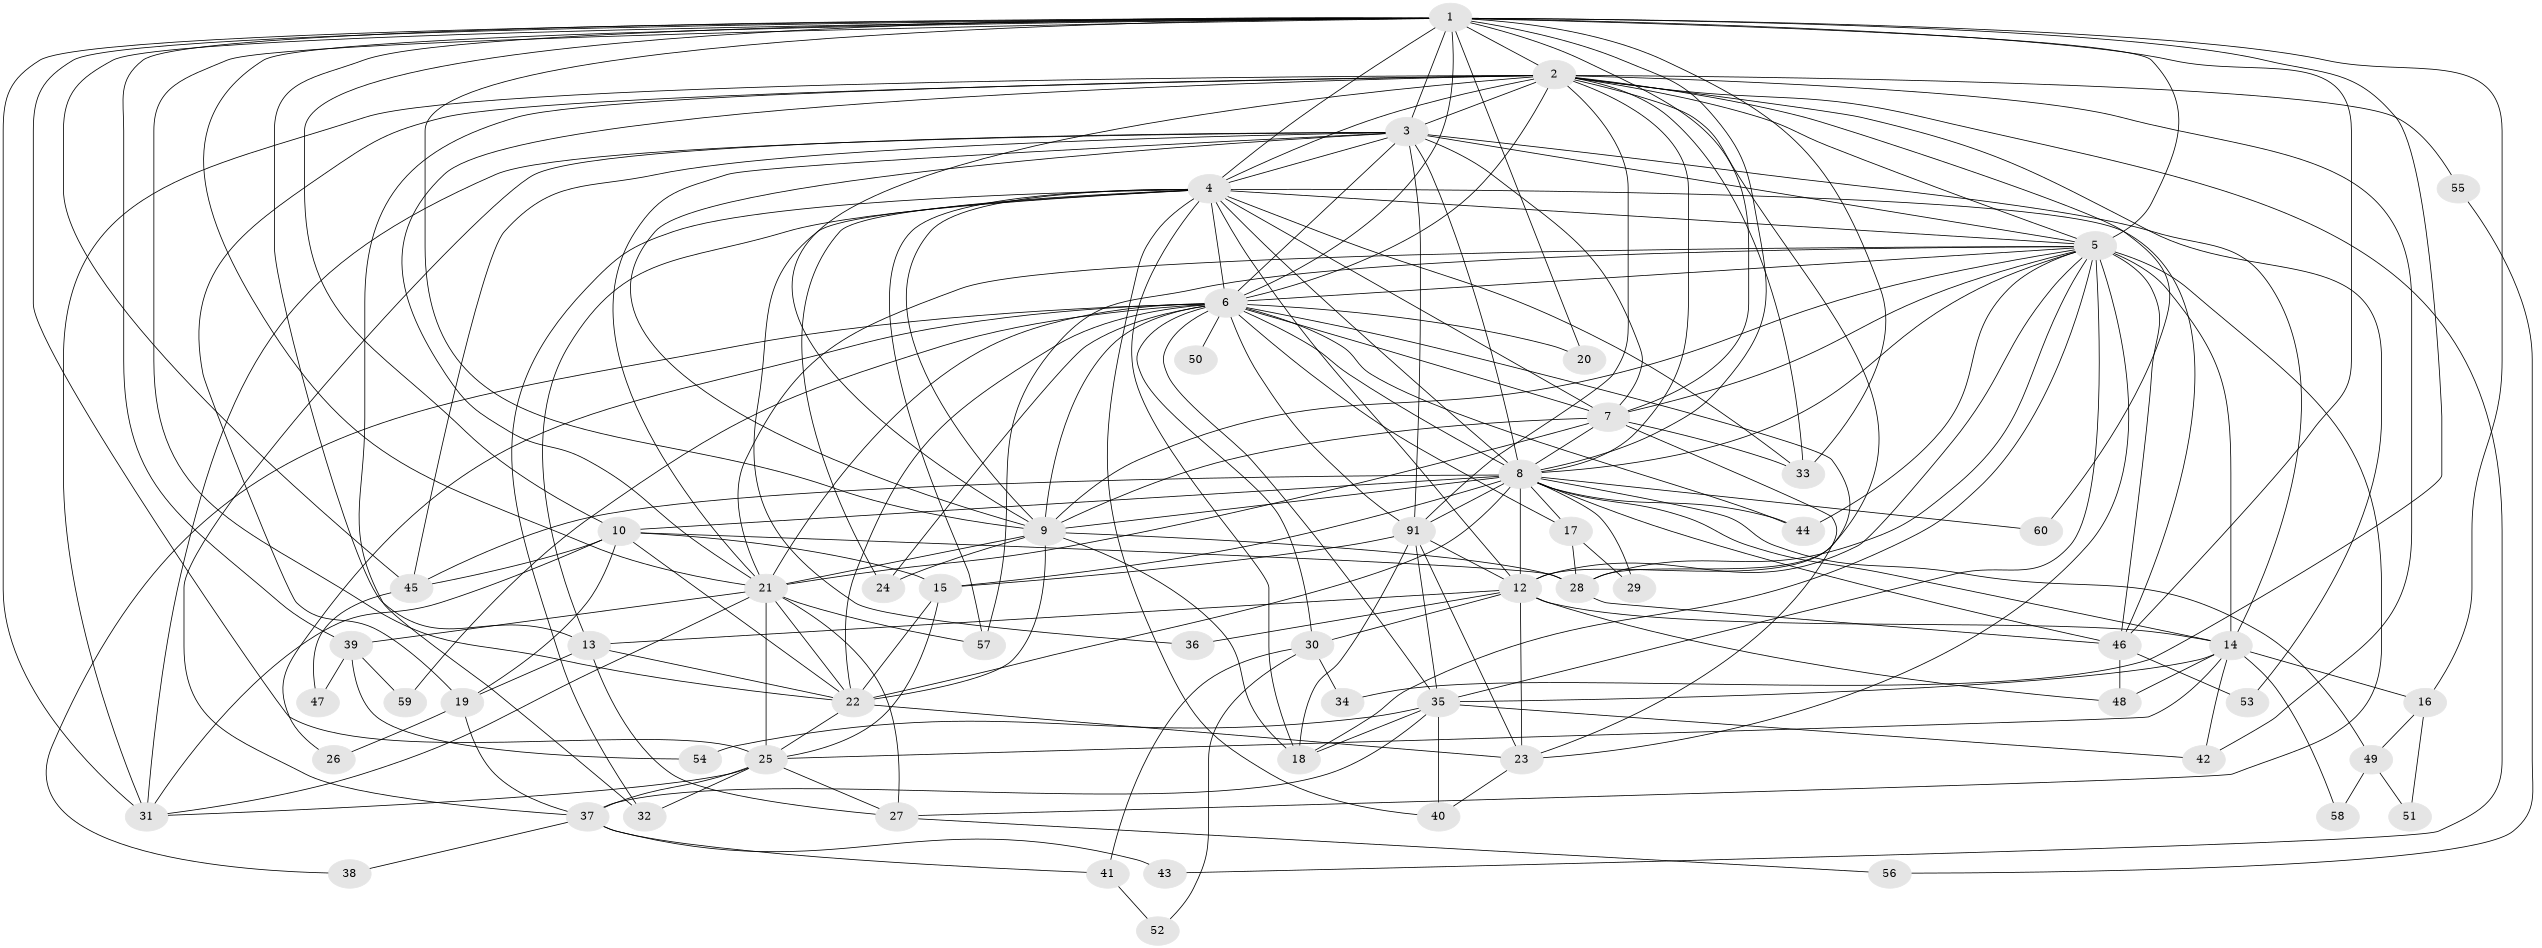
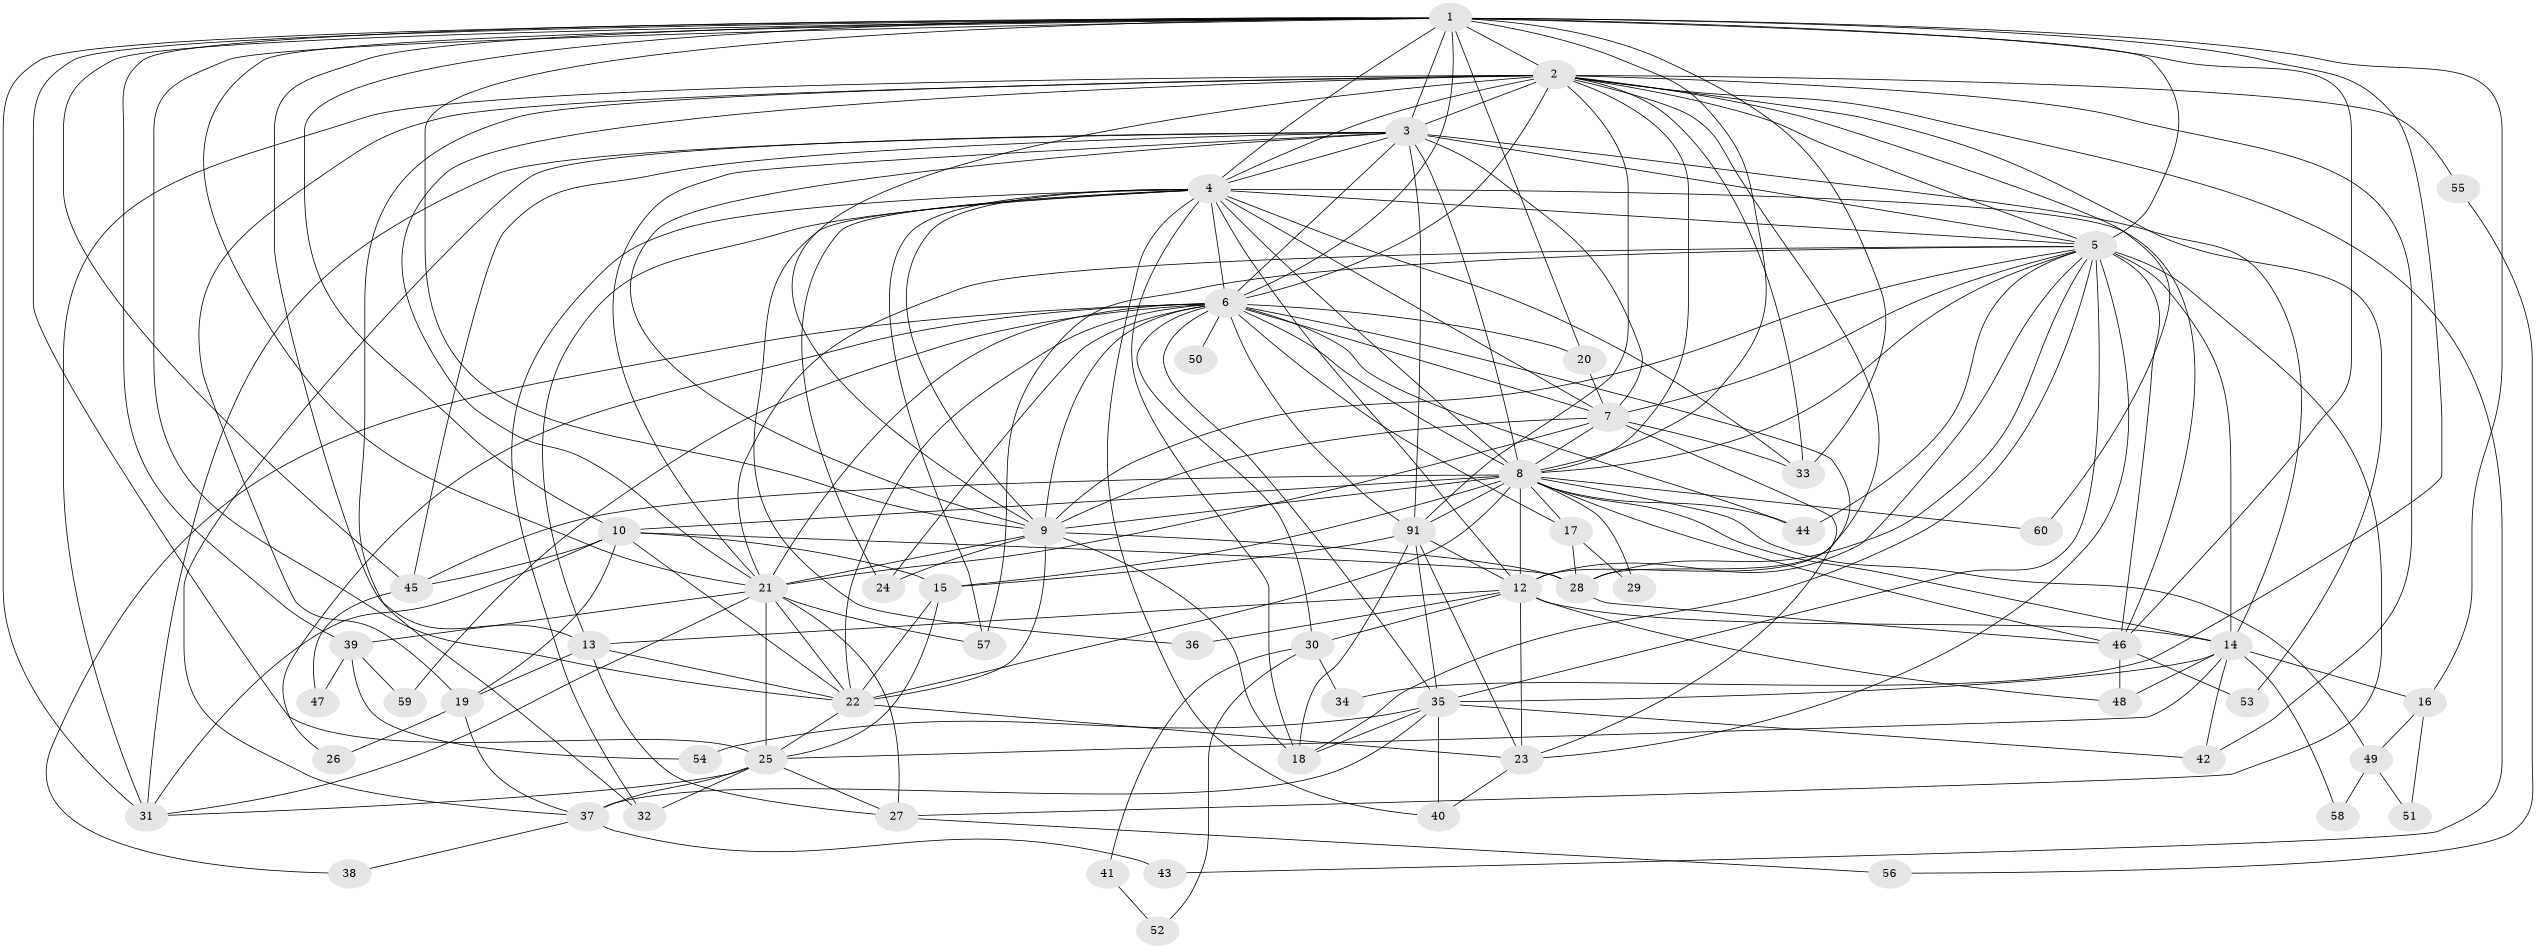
edge "1" -- "7": now "20" -- "7"
edge "5" -- "6": removed
edge "37" -- "41": removed
